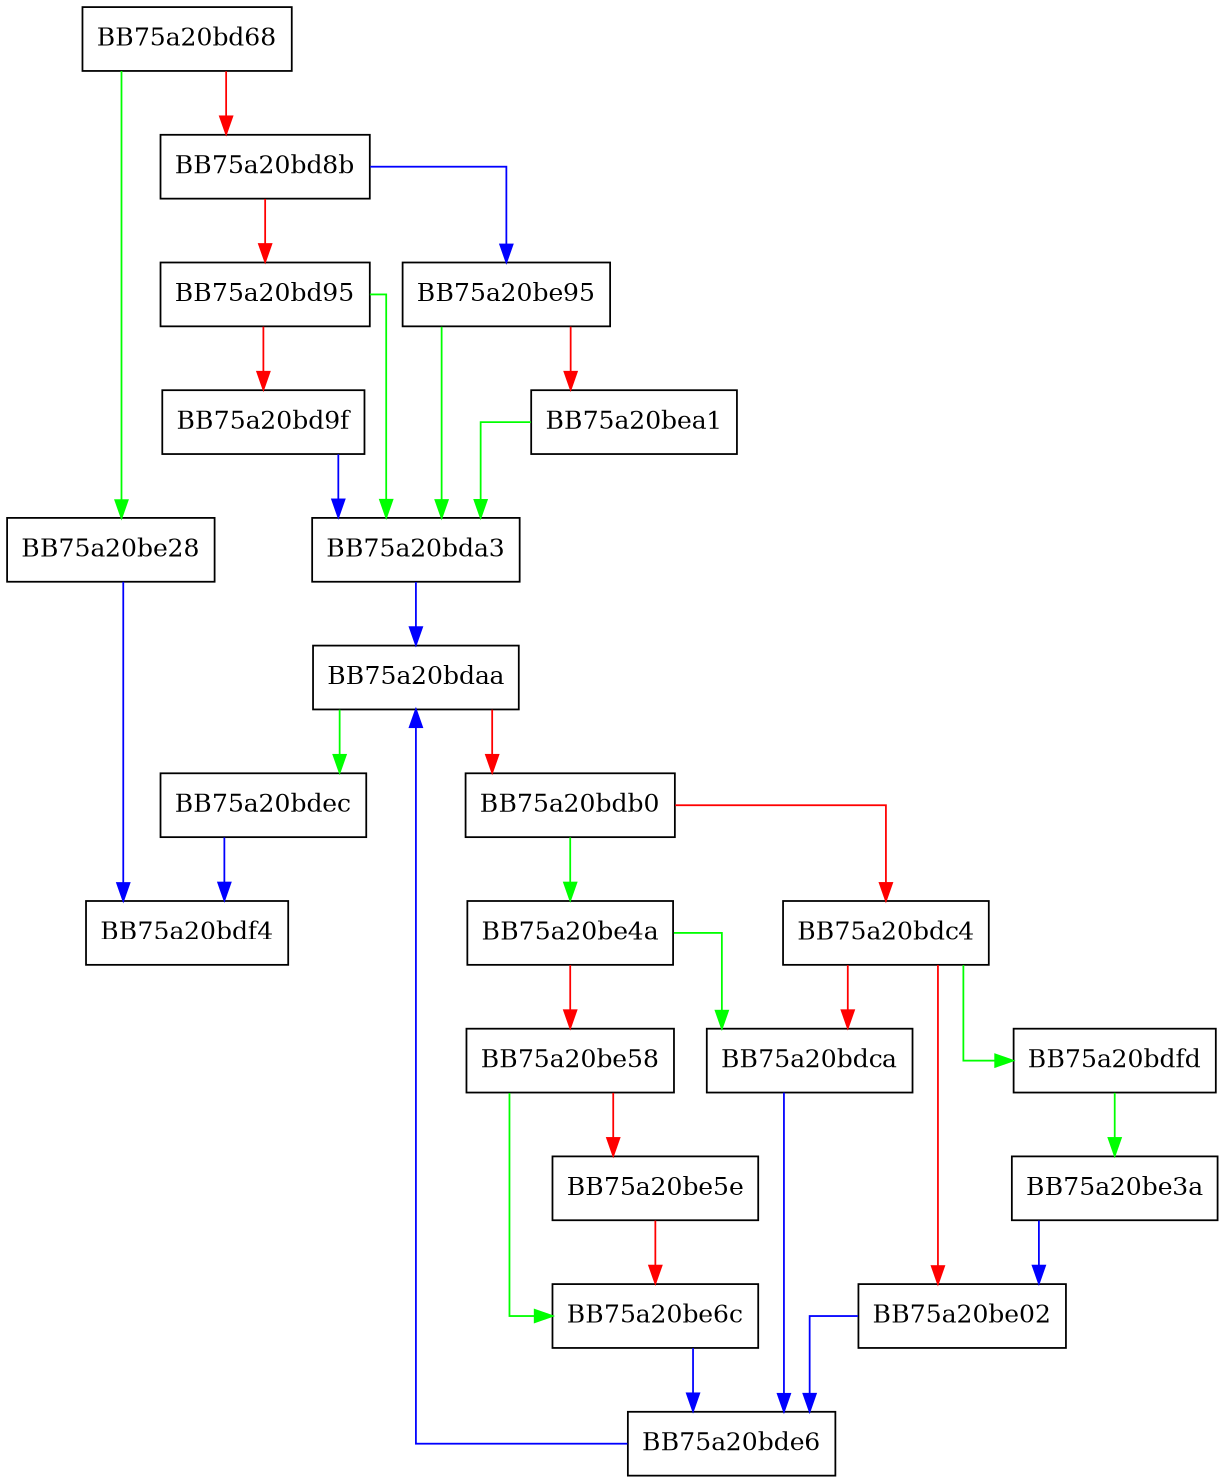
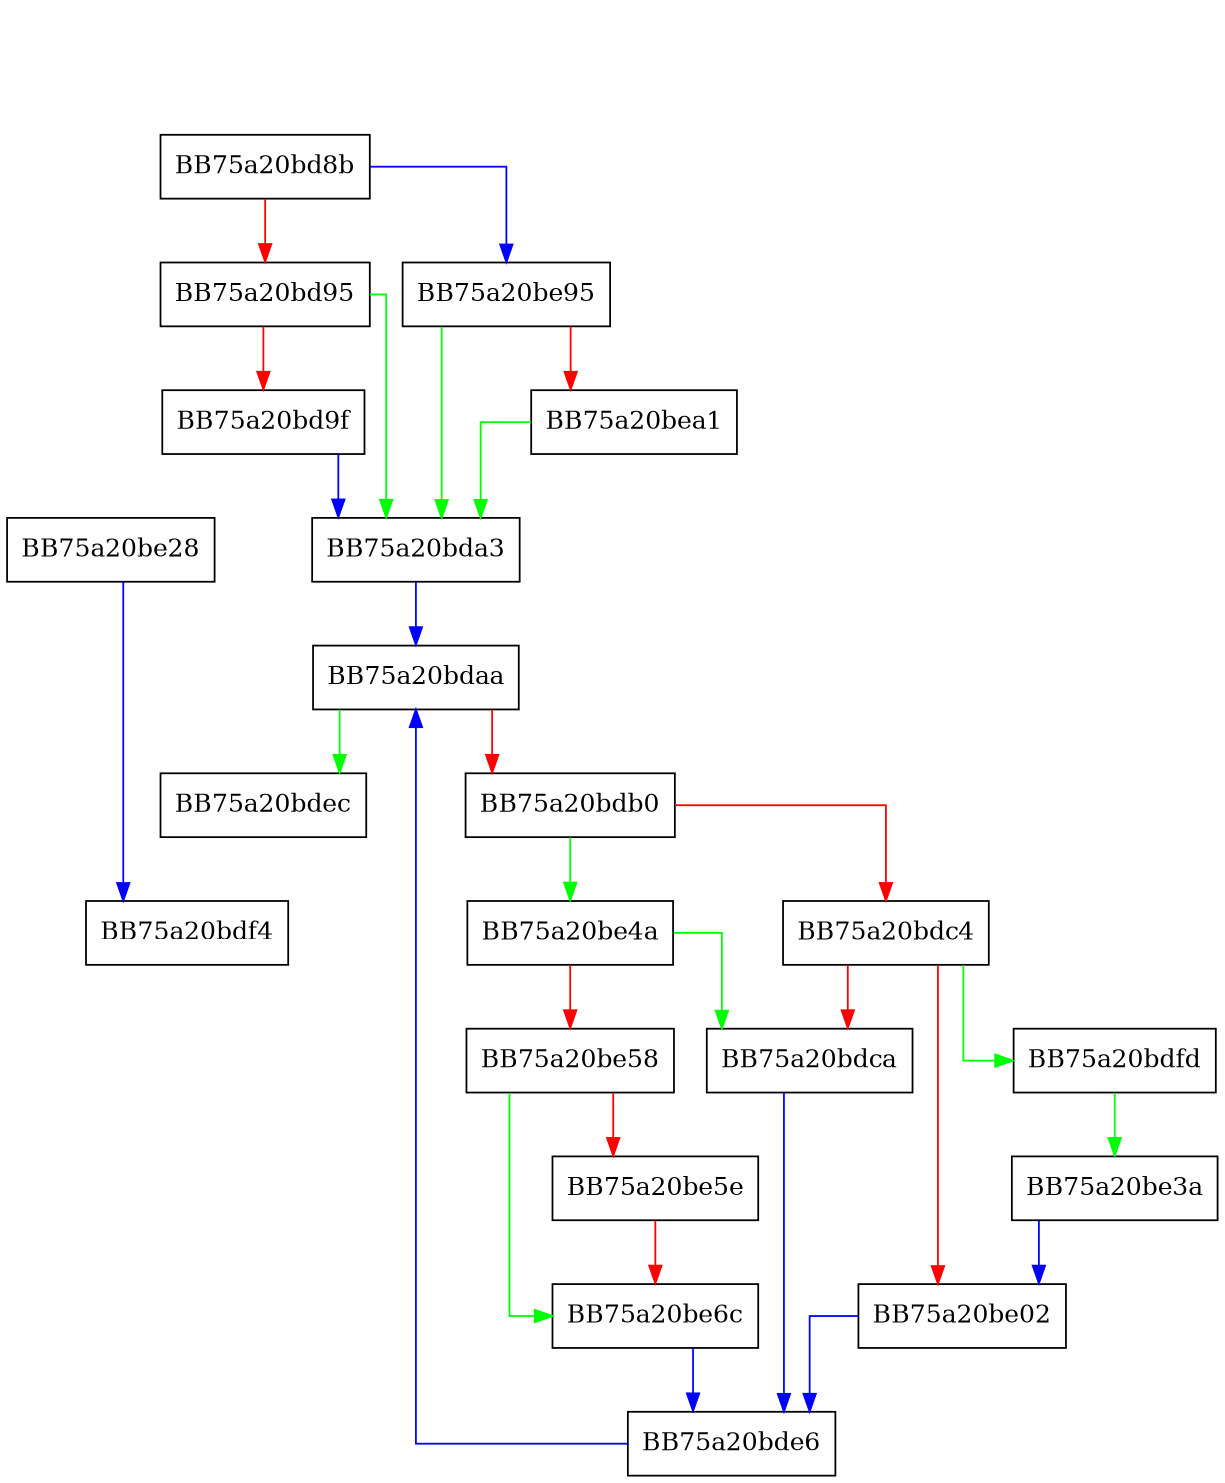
node "BB75a20bd68": removed
edge "BB75a20bdec" -> "BB75a20bdf4": removed
